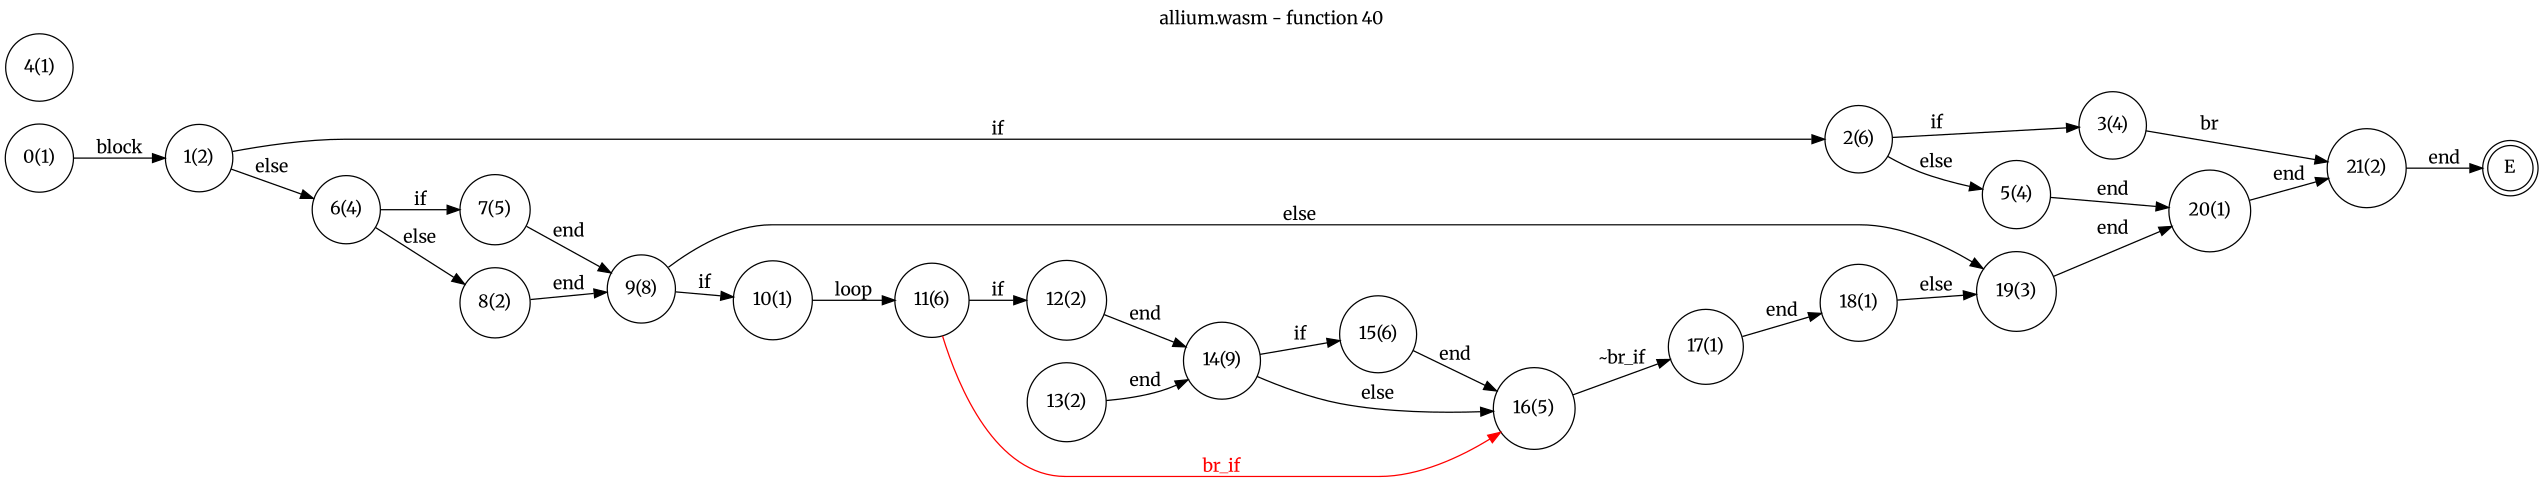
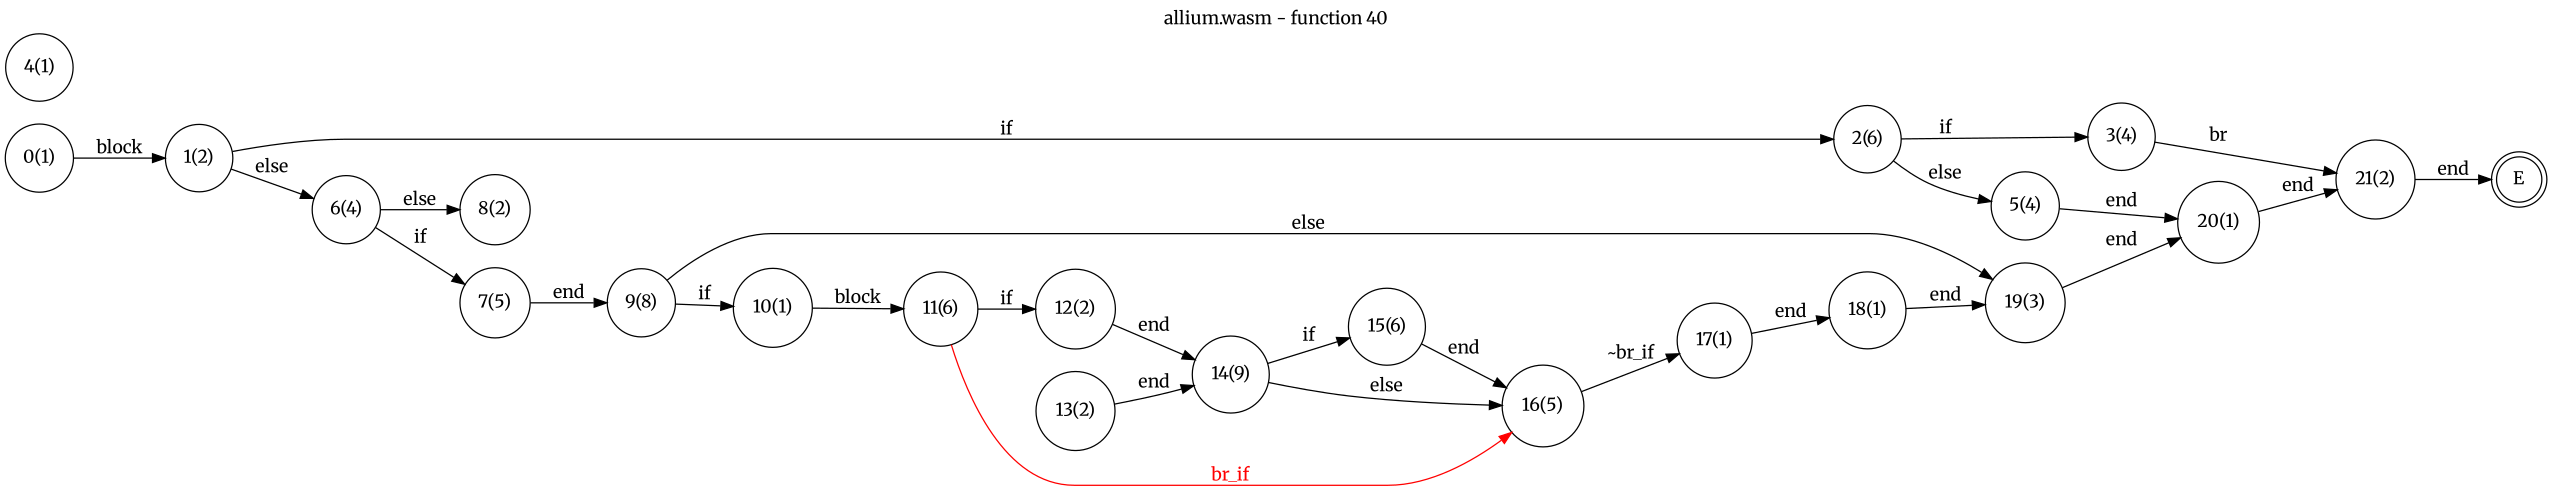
edge "18(1)" -> "19(3)": label "else" -> "end"
edge "10(1)" -> "11(6)": label "loop" -> "block"
edge "8(2)" -> "9(8)": removed, label "end"
